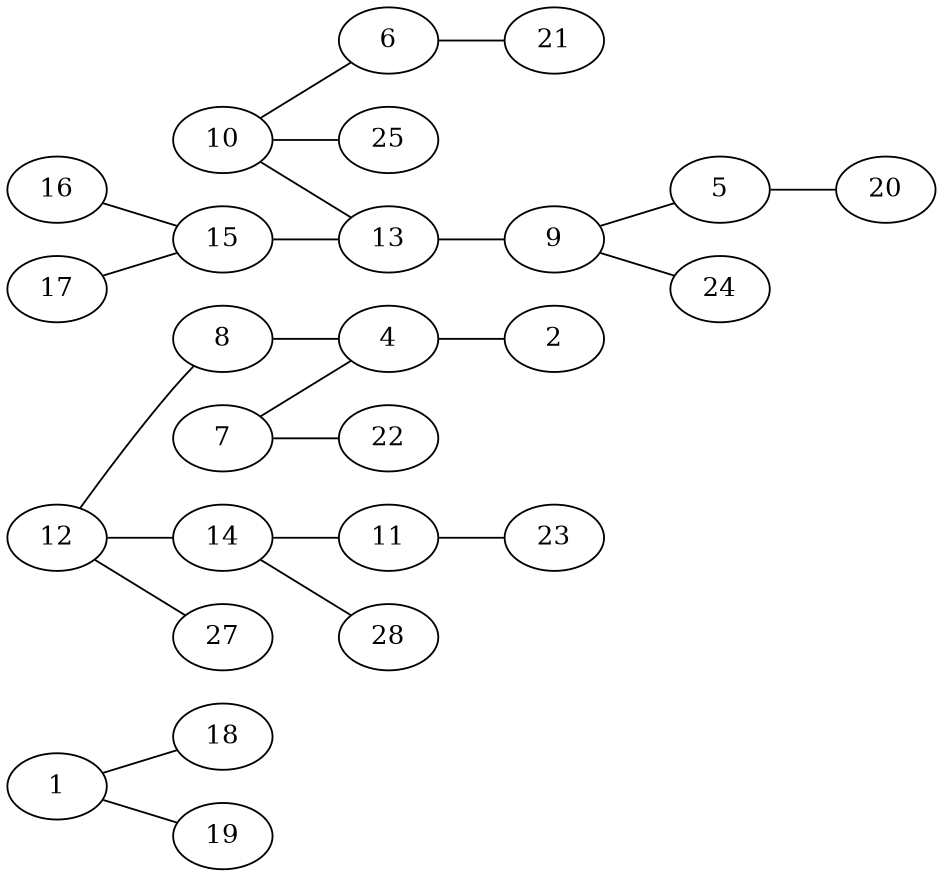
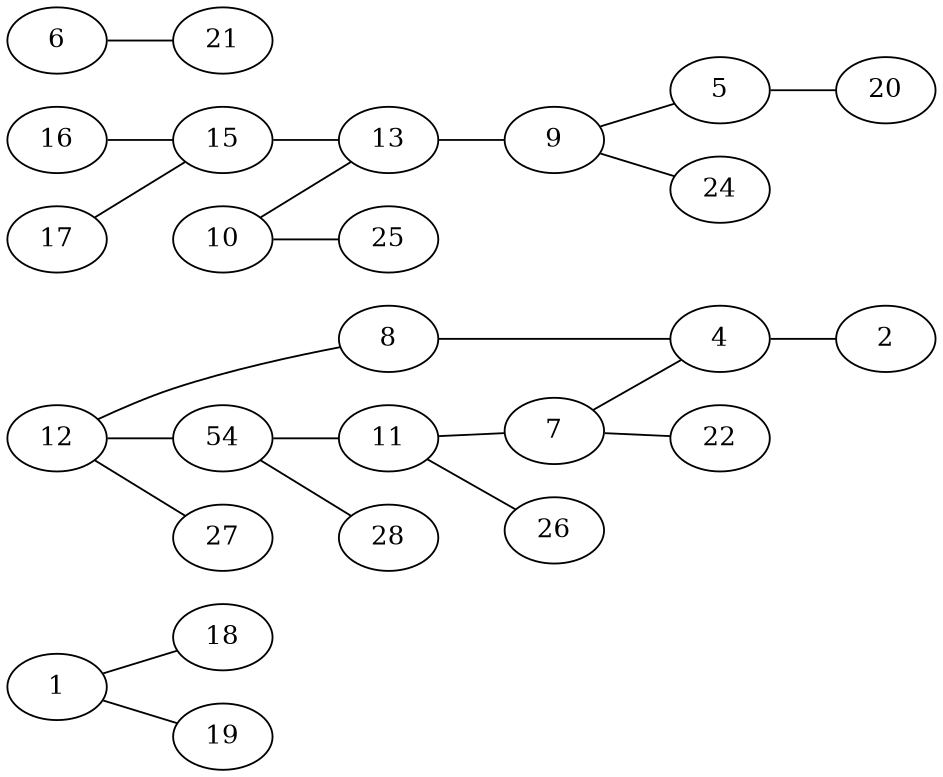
edge "6" -- "10": removed
edge "7" -- "11": added
node "14": label "14" -> "54"
node "23": label "23" -> "26"
